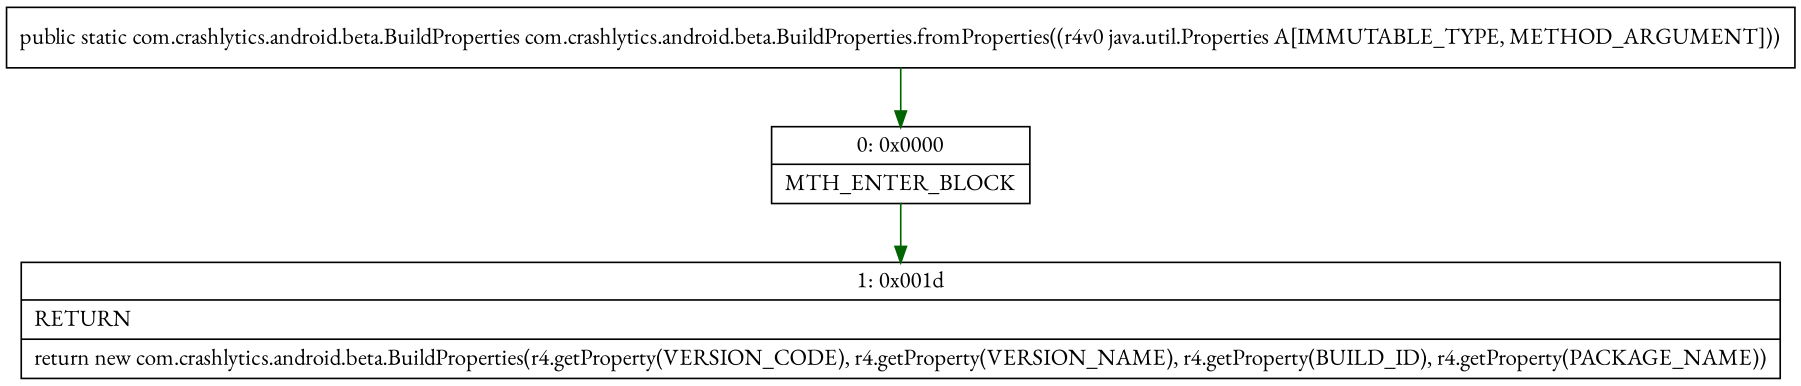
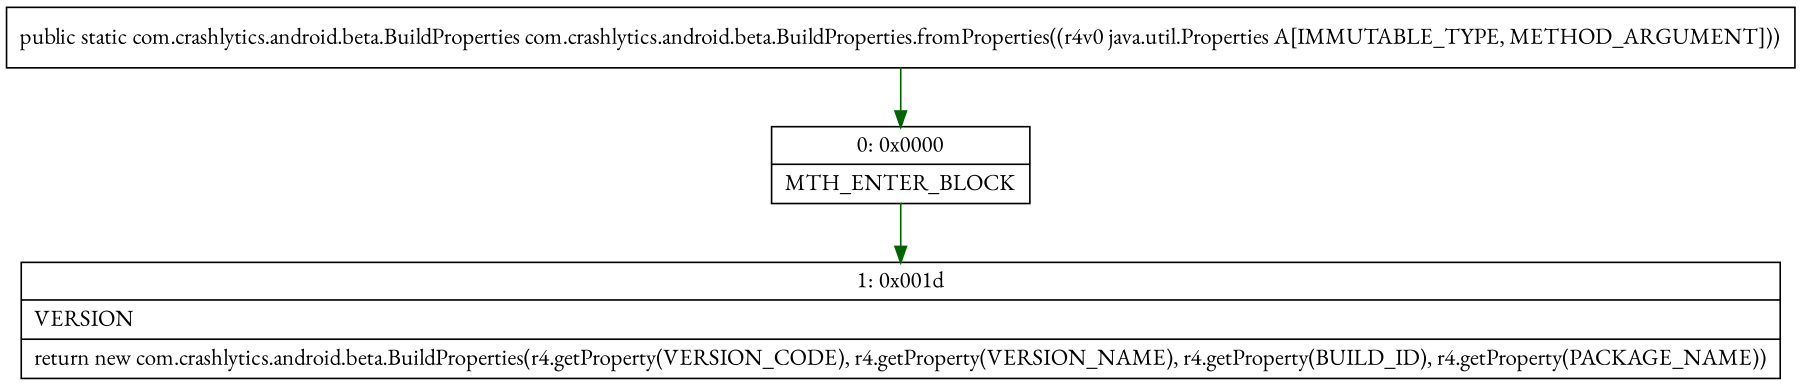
node "1: 0x001d": text "RETURN" -> "VERSION"
